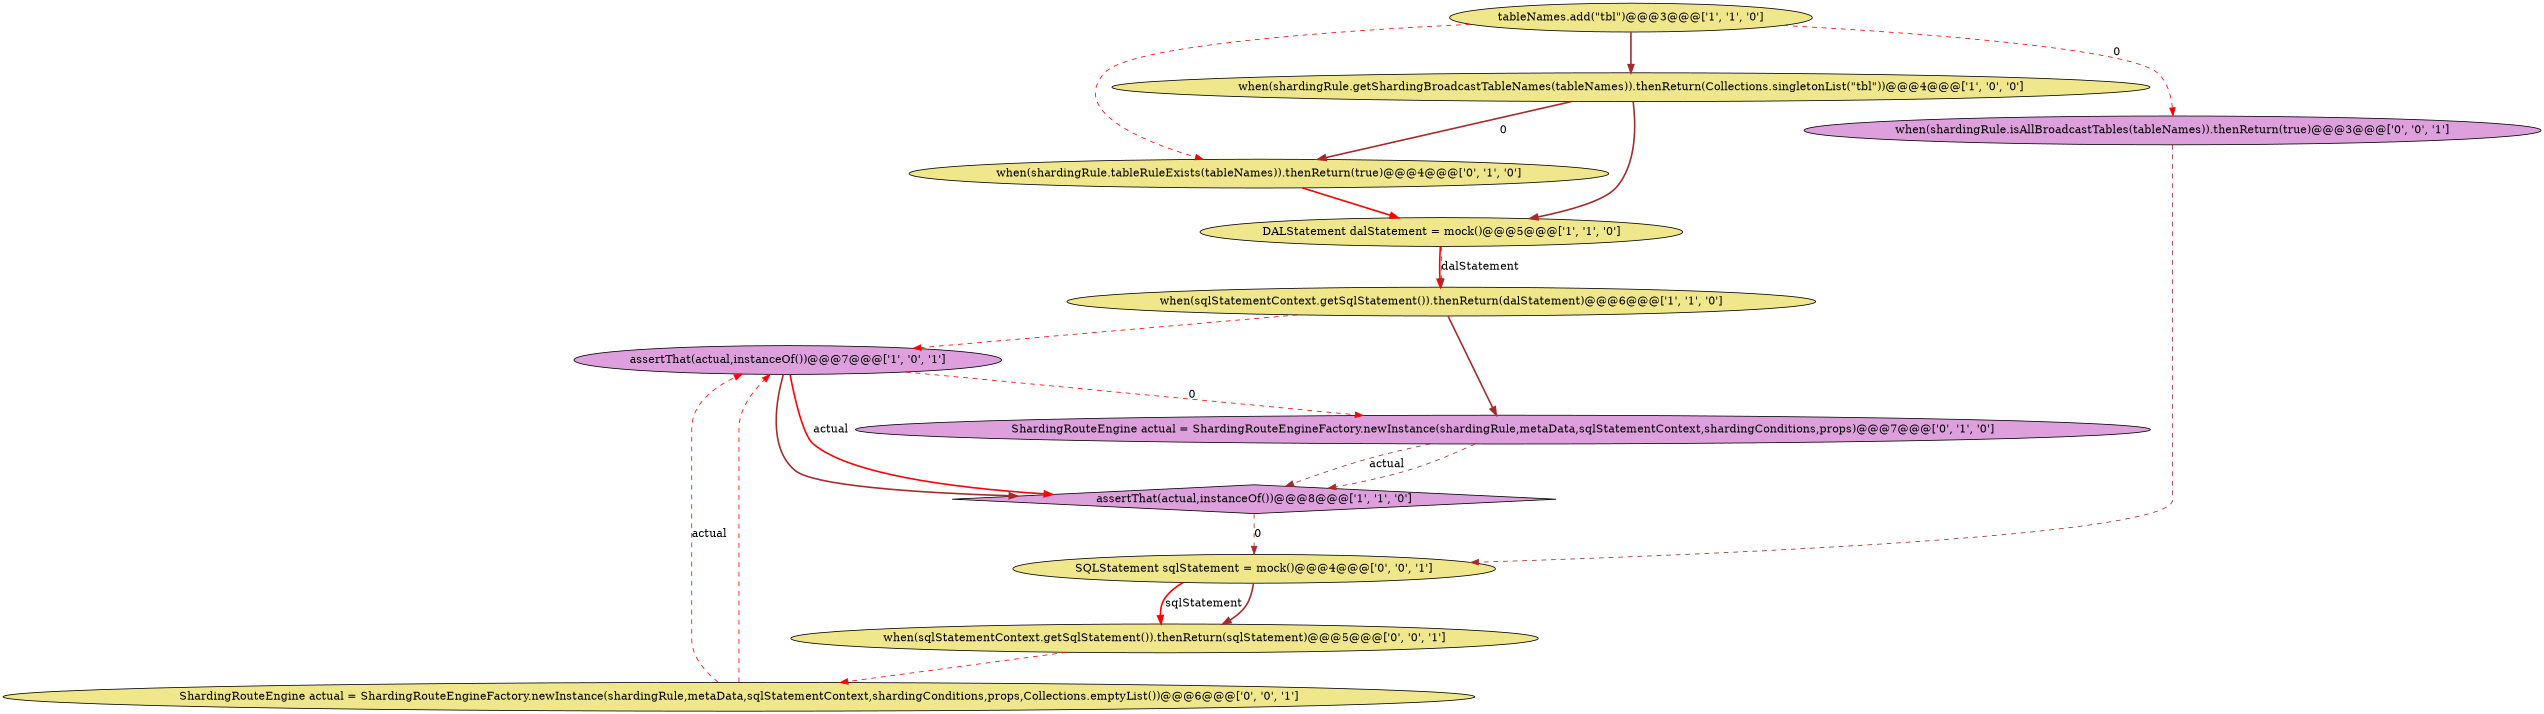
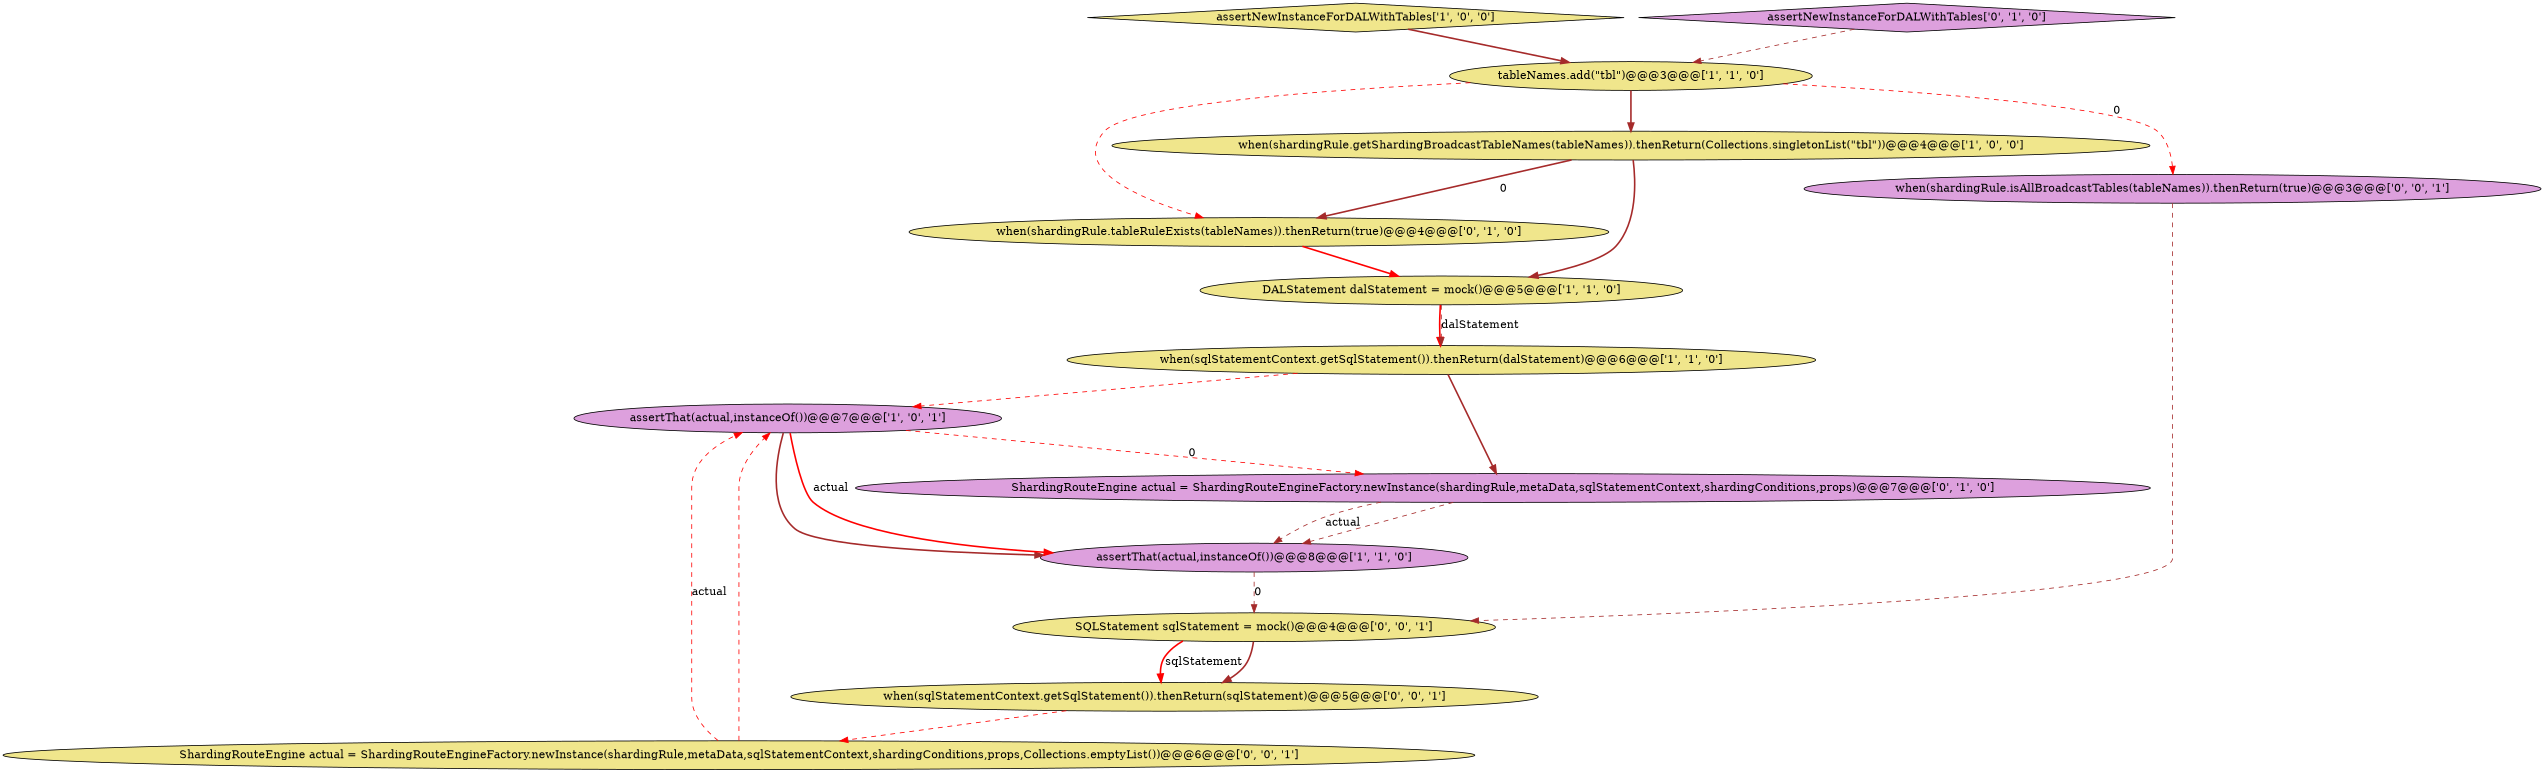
node "assertNewInstanceForDALWithTables['1', '0', '0']": added
node "assertNewInstanceForDALWithTables['0', '1', '0']": added
node "assertThat(actual,instanceOf())@@@8@@@['1', '1', '0']": shape diamond -> ellipse
